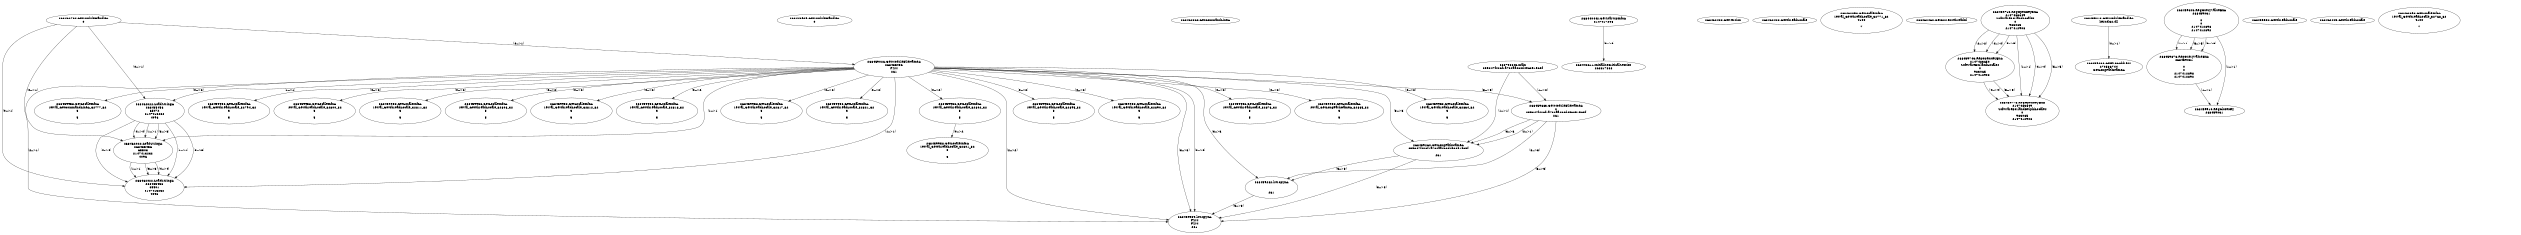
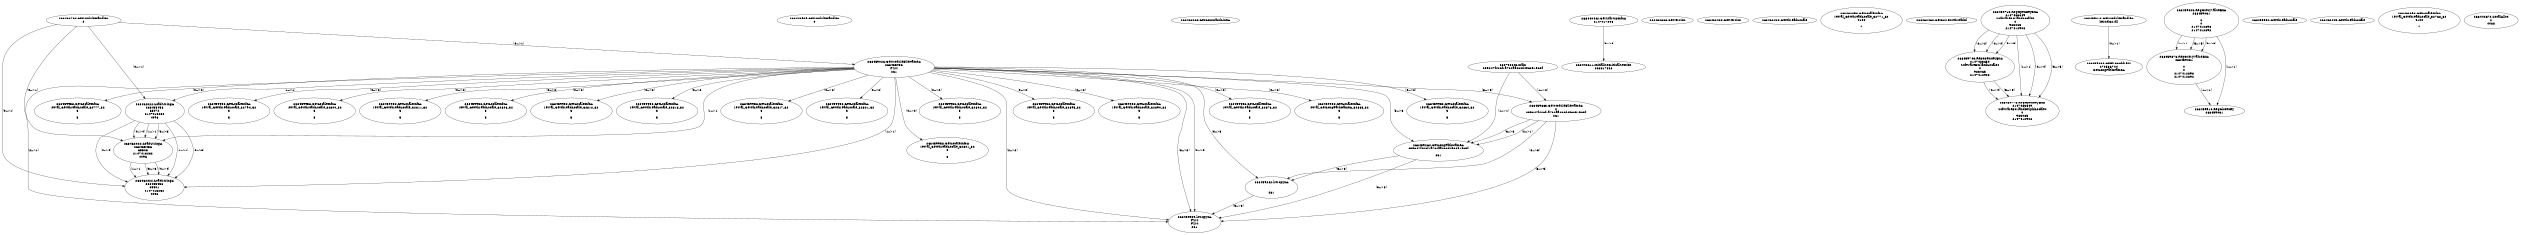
node "268462383.GetVersion": added
node "268442672.LocalAlloc 0 4088": added
node "268459958.GetLocaleInfoA retval_GetCommandLineA_32777_32 3 5": label "268459958.GetLocaleInfoA retval_GetCommandLineA_32777_32 3 5" -> "268459958.GetLocaleInfoA retval_GetThreadLocale_32777_32 3 5"
edge "268459958.GetLocaleInfoA retval_GetThreadLocale_32802_32 3 5" -> "268459958.GetLocaleInfoA retval_GetThreadLocale_32801_32 3 5": now "268459026.GetModuleFileNameA 268435456 PZM 261" -> "268459958.GetLocaleInfoA retval_GetThreadLocale_32801_32 3 5"
